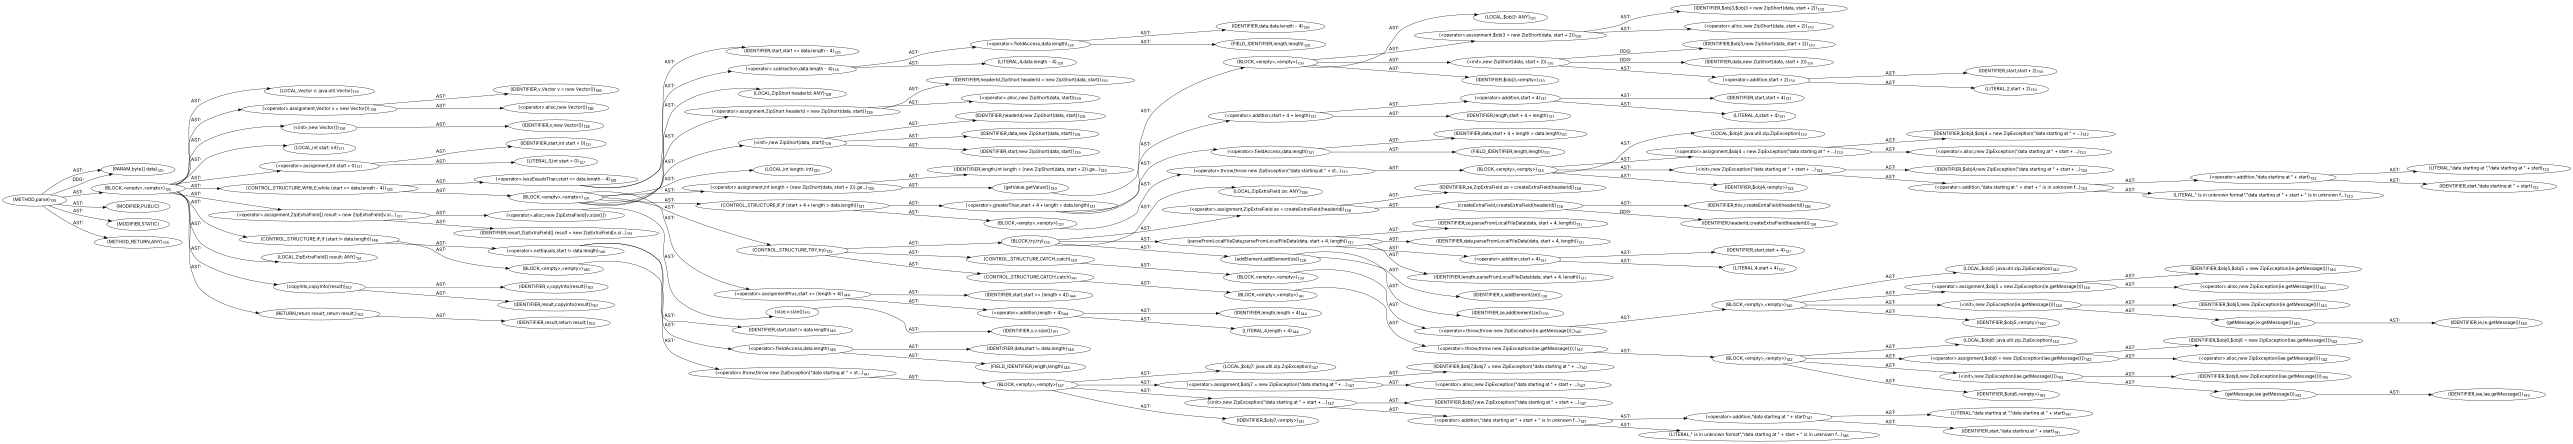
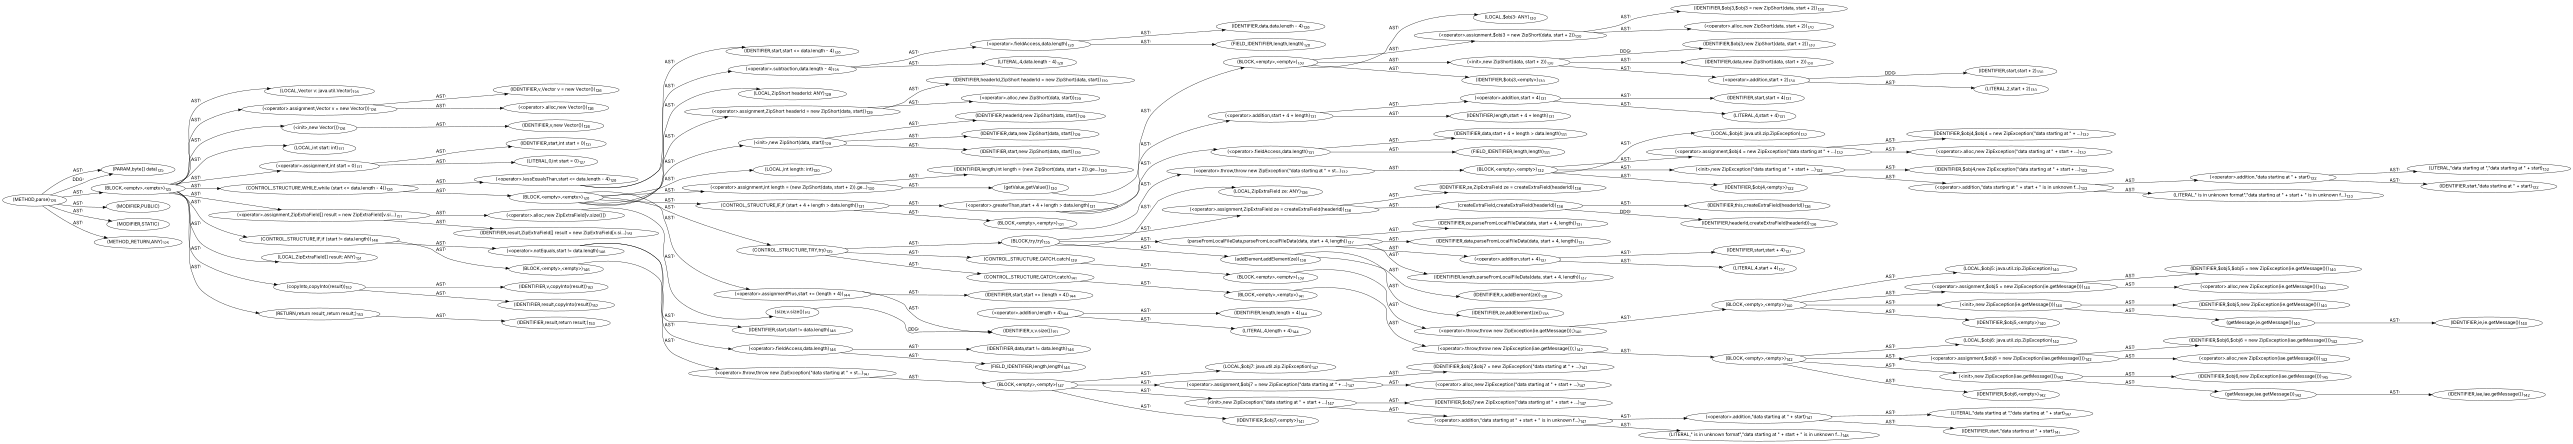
node "(LOCAL,$obj3: ANY)": text "131" -> "130"
edge "(<init>,new ZipShort(data, start + 2))" -> "(IDENTIFIER,data,new ZipShort(data, start + 2))": label "DDG: " -> "AST: "
edge "(<operator>.addition,start + 2)" -> "(IDENTIFIER,start,start + 2)": label "AST: " -> "DDG: "
edge "(<operator>.assignmentPlus,start += (length + 4))" -> "(<operator>.addition,length + 4)": now "(<operator>.assignmentPlus,start += (length + 4))" -> "(IDENTIFIER,v,v.size())"
edge "(size,v.size())" -> "(IDENTIFIER,v,v.size())": label "AST: " -> "DDG: "
